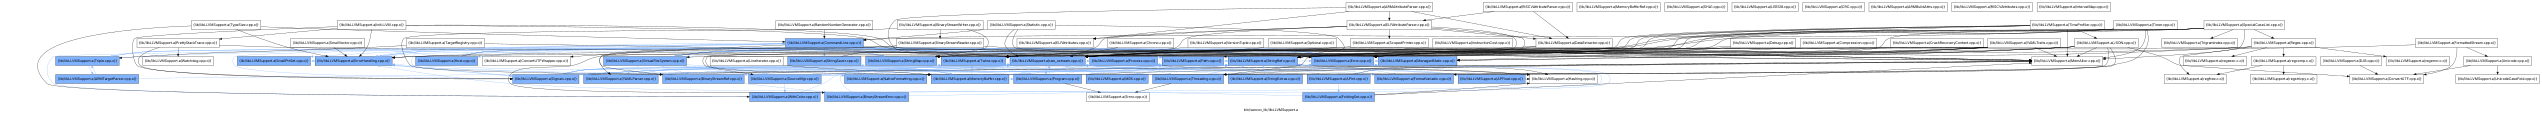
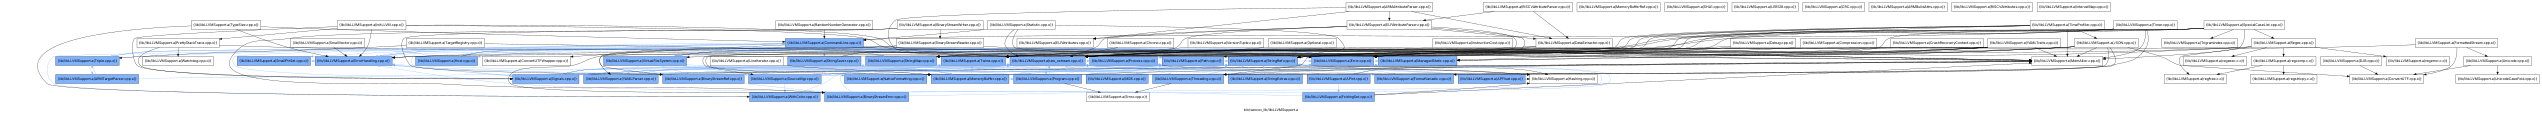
node "{lib/libLLVMSupport.a(ScopedPrinter.cpp.o)}": removed
edge "{lib/libLLVMSupport.a(BinaryStreamWriter.cpp.o)}" -> "{lib/libLLVMSupport.a(StringMap.cpp.o)}": now "{lib/libLLVMSupport.a(BinaryStreamWriter.cpp.o)}" -> "{lib/libLLVMSupport.a(BinaryStreamError.cpp.o)}"
